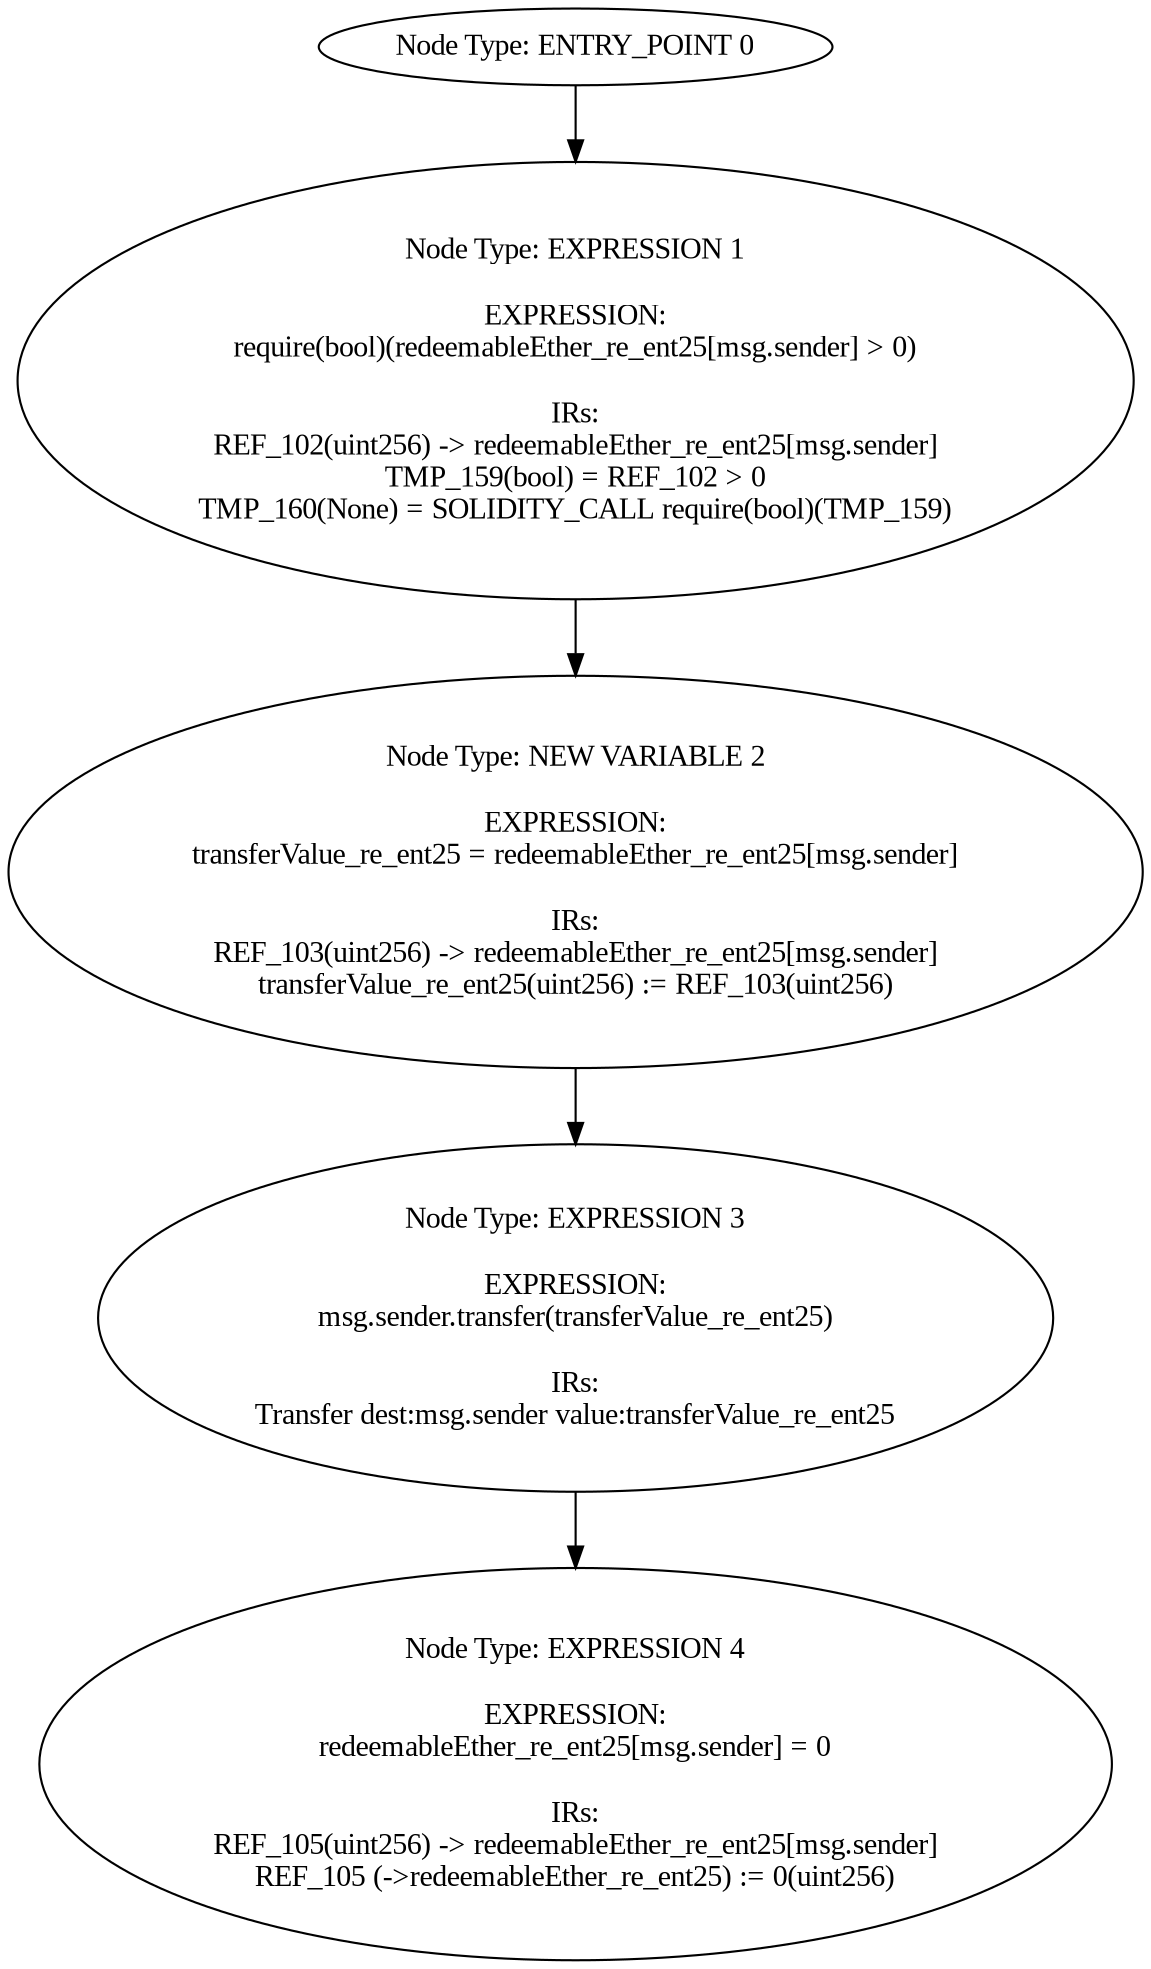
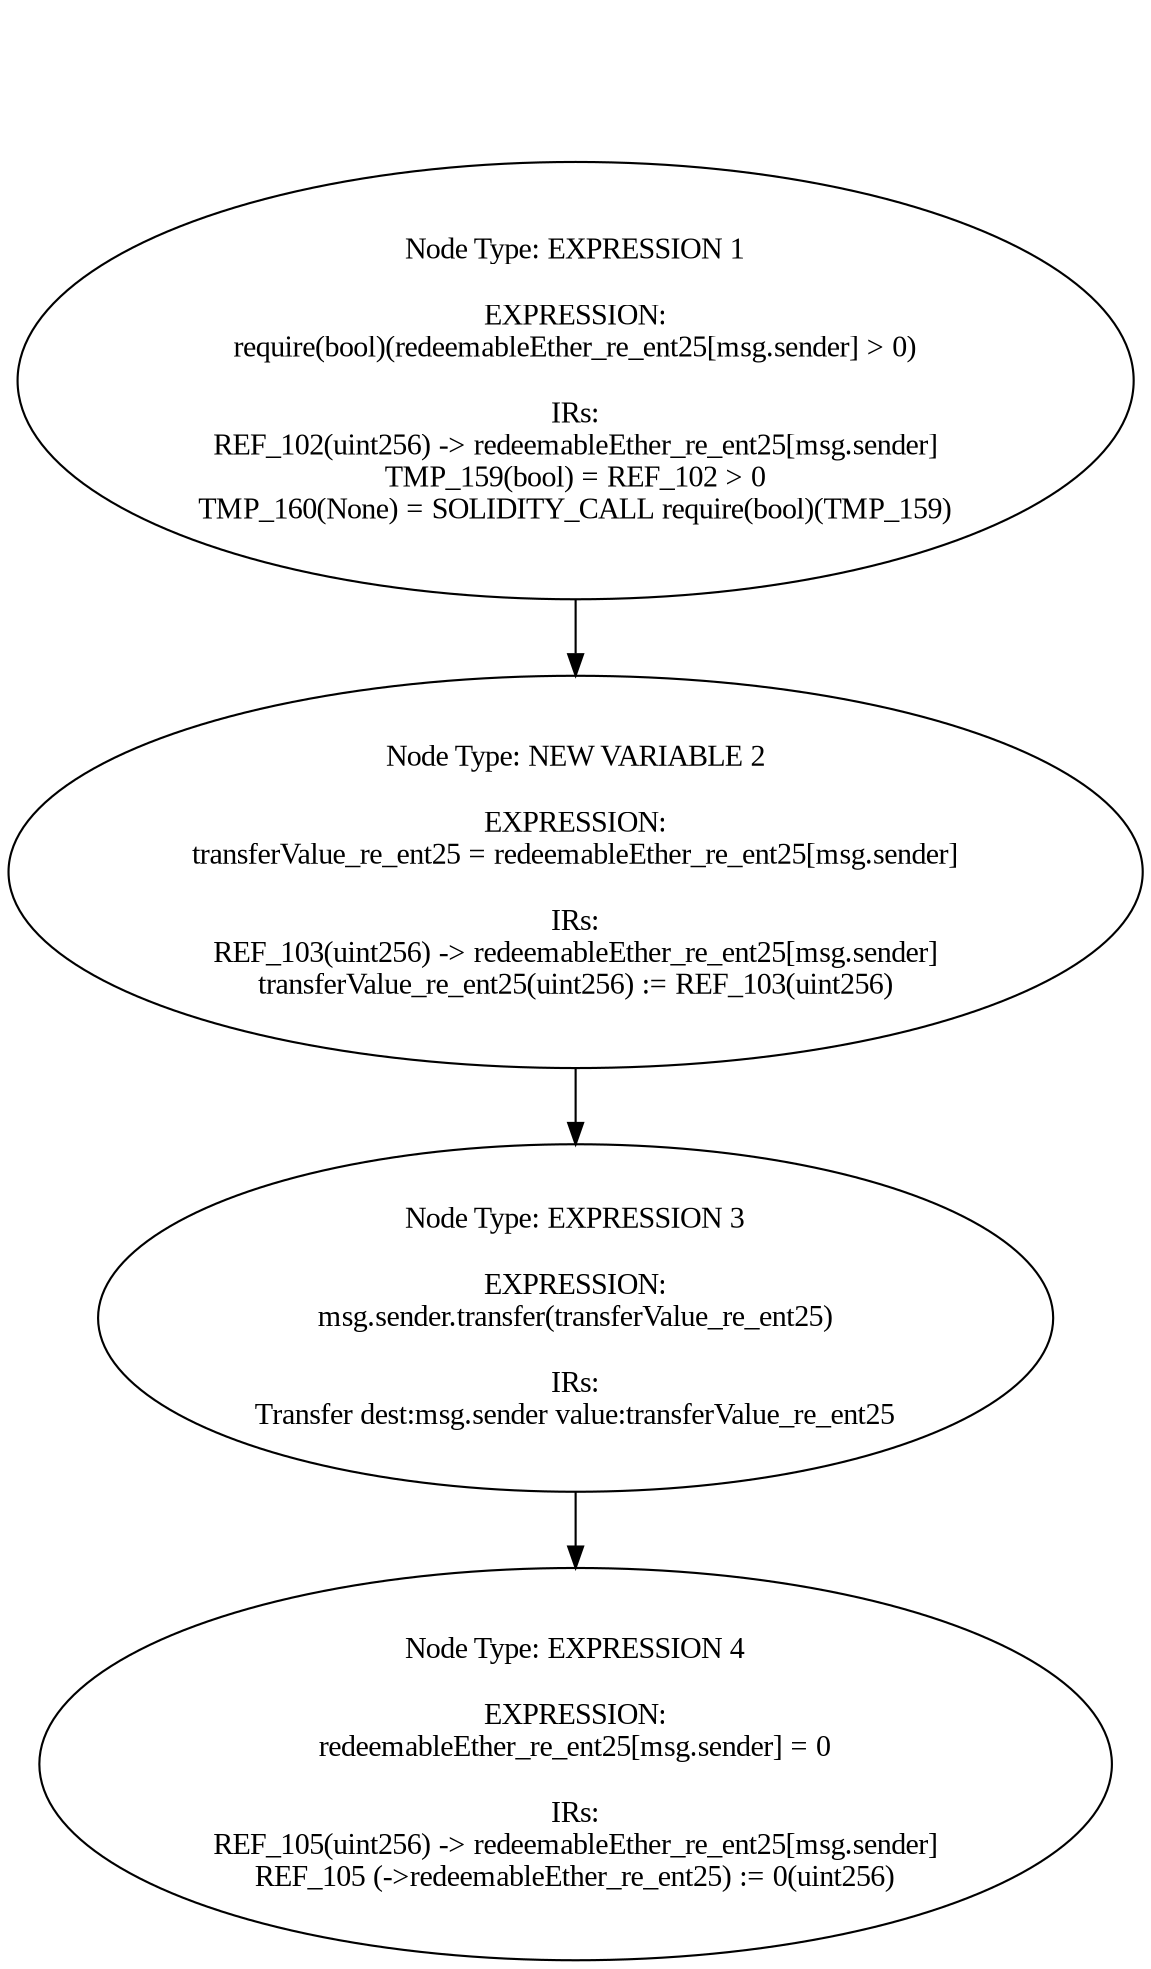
node "Node Type: ENTRY_POINT 0": removed
